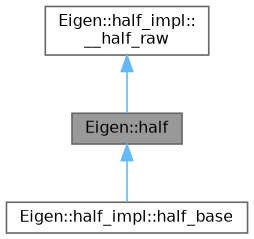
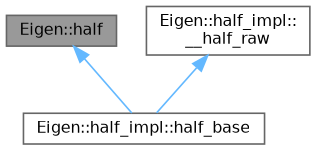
edge "Eigen::half" -> "Eigen::half_impl:: __half_raw": now "Eigen::half_impl::half_base" -> "Eigen::half_impl:: __half_raw"
